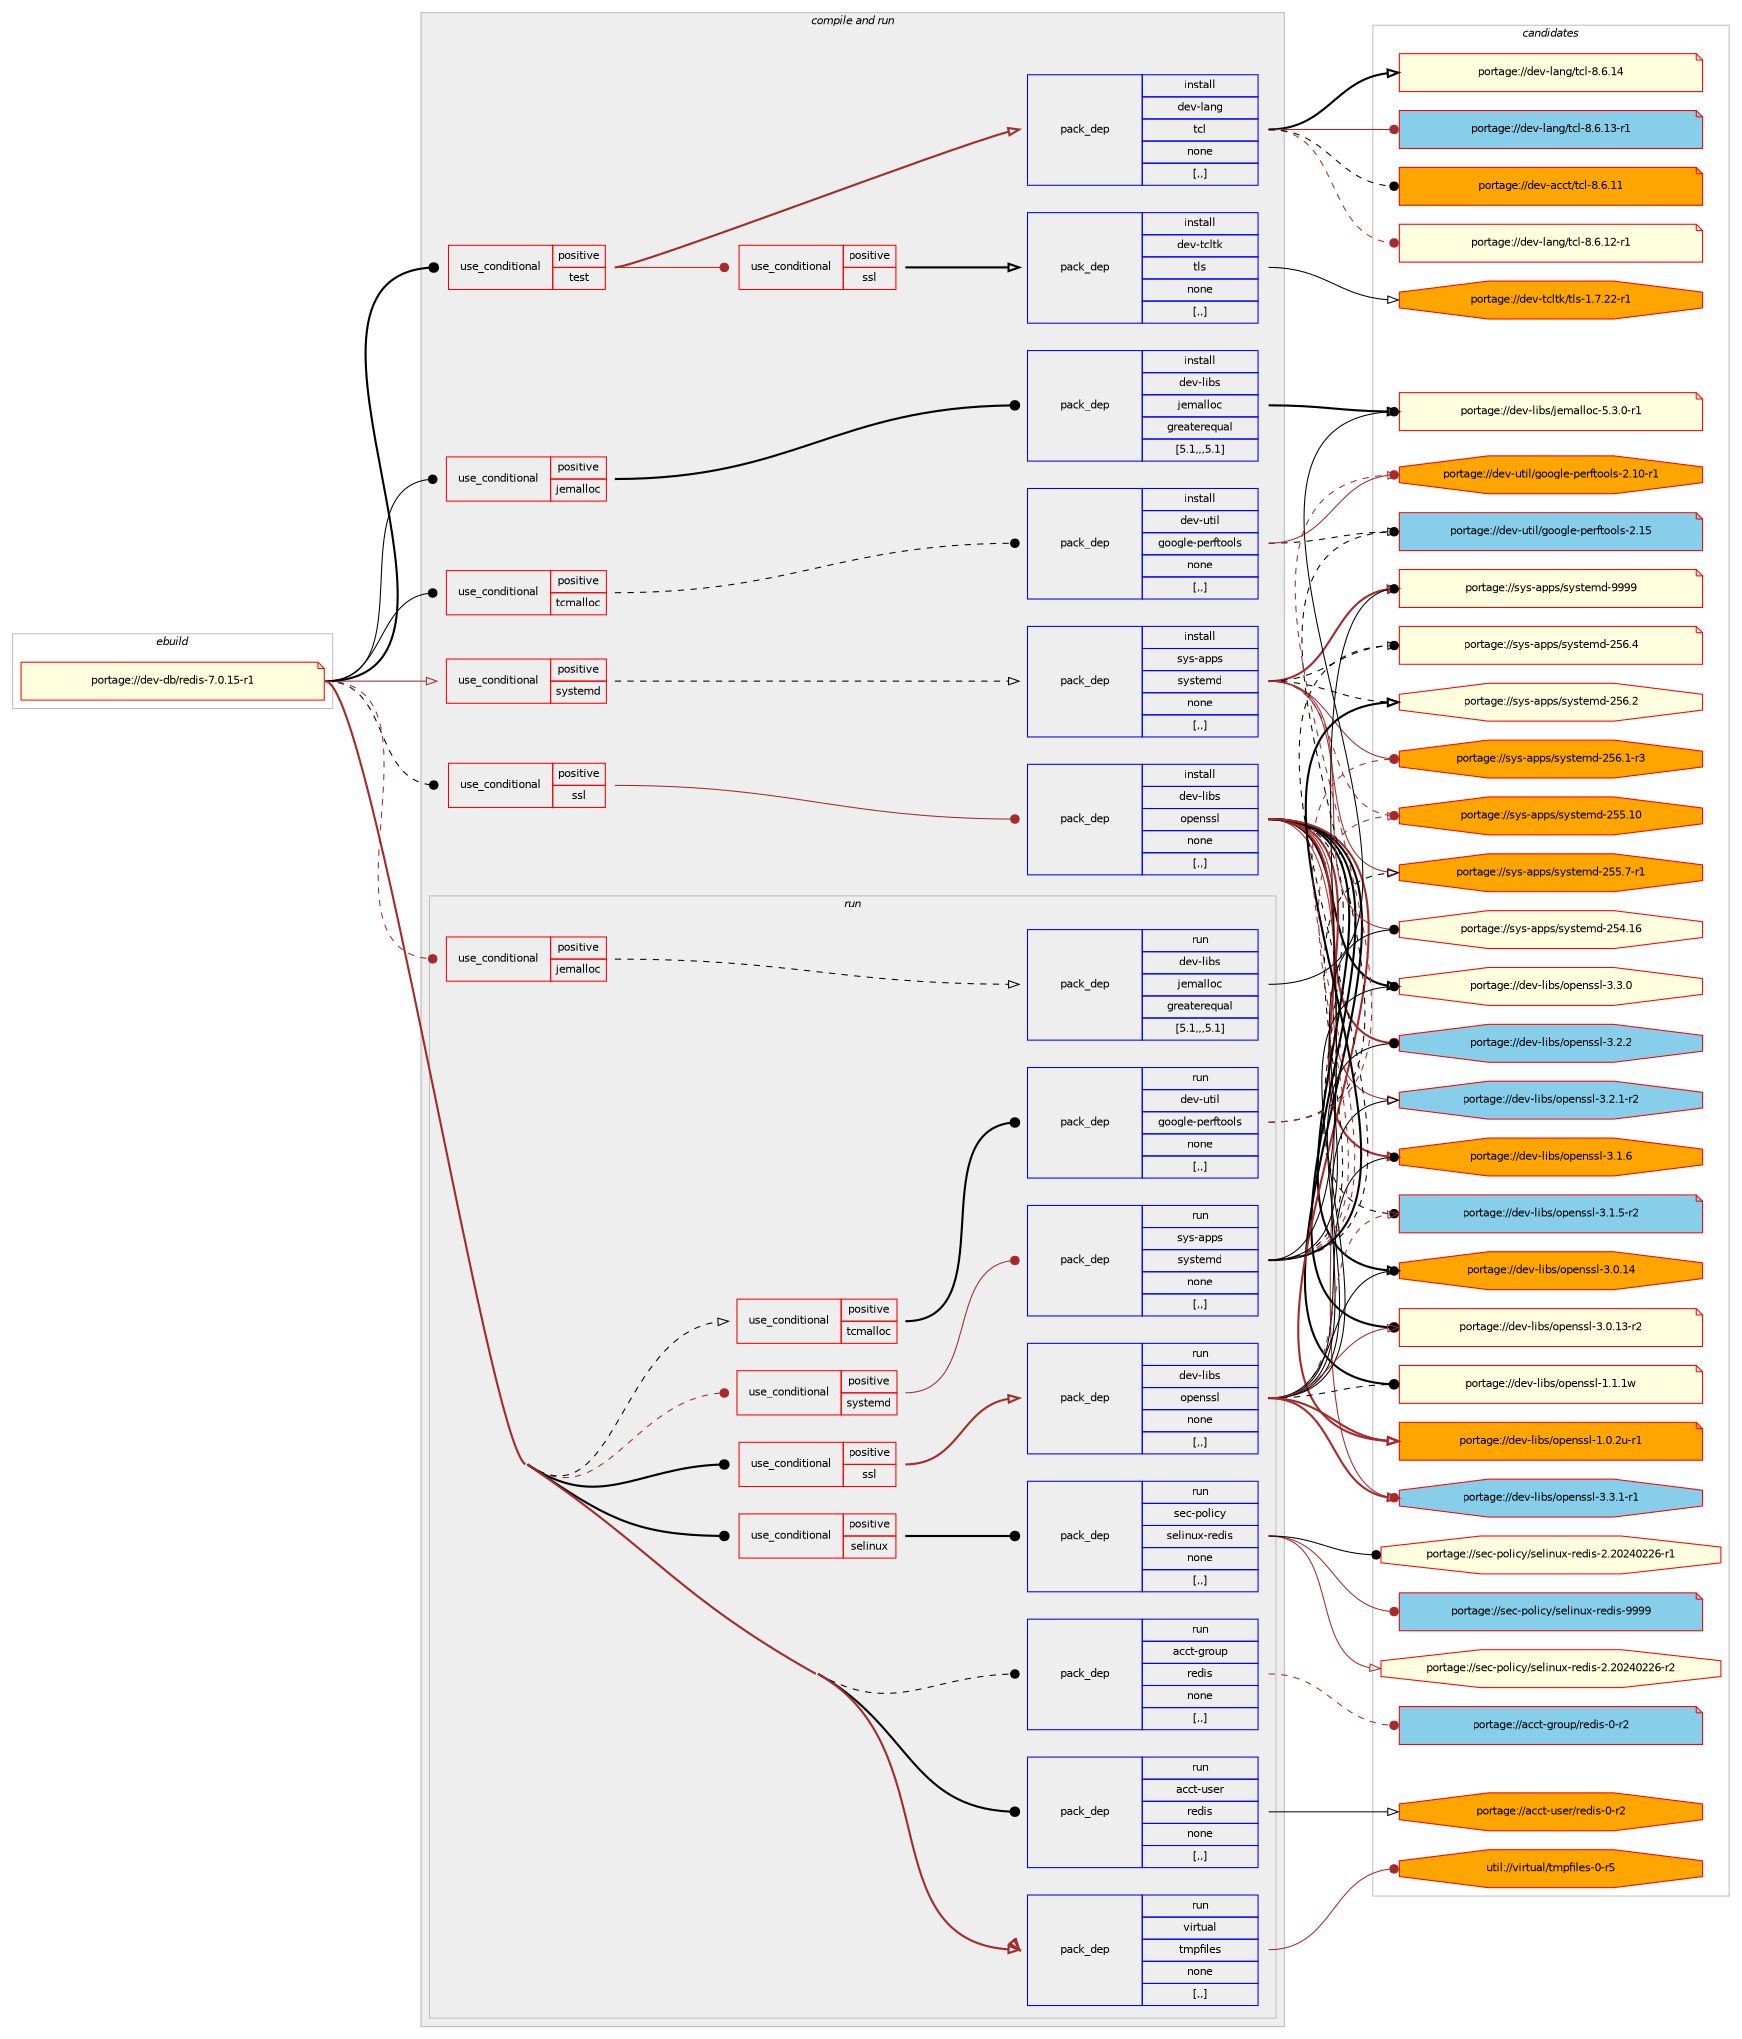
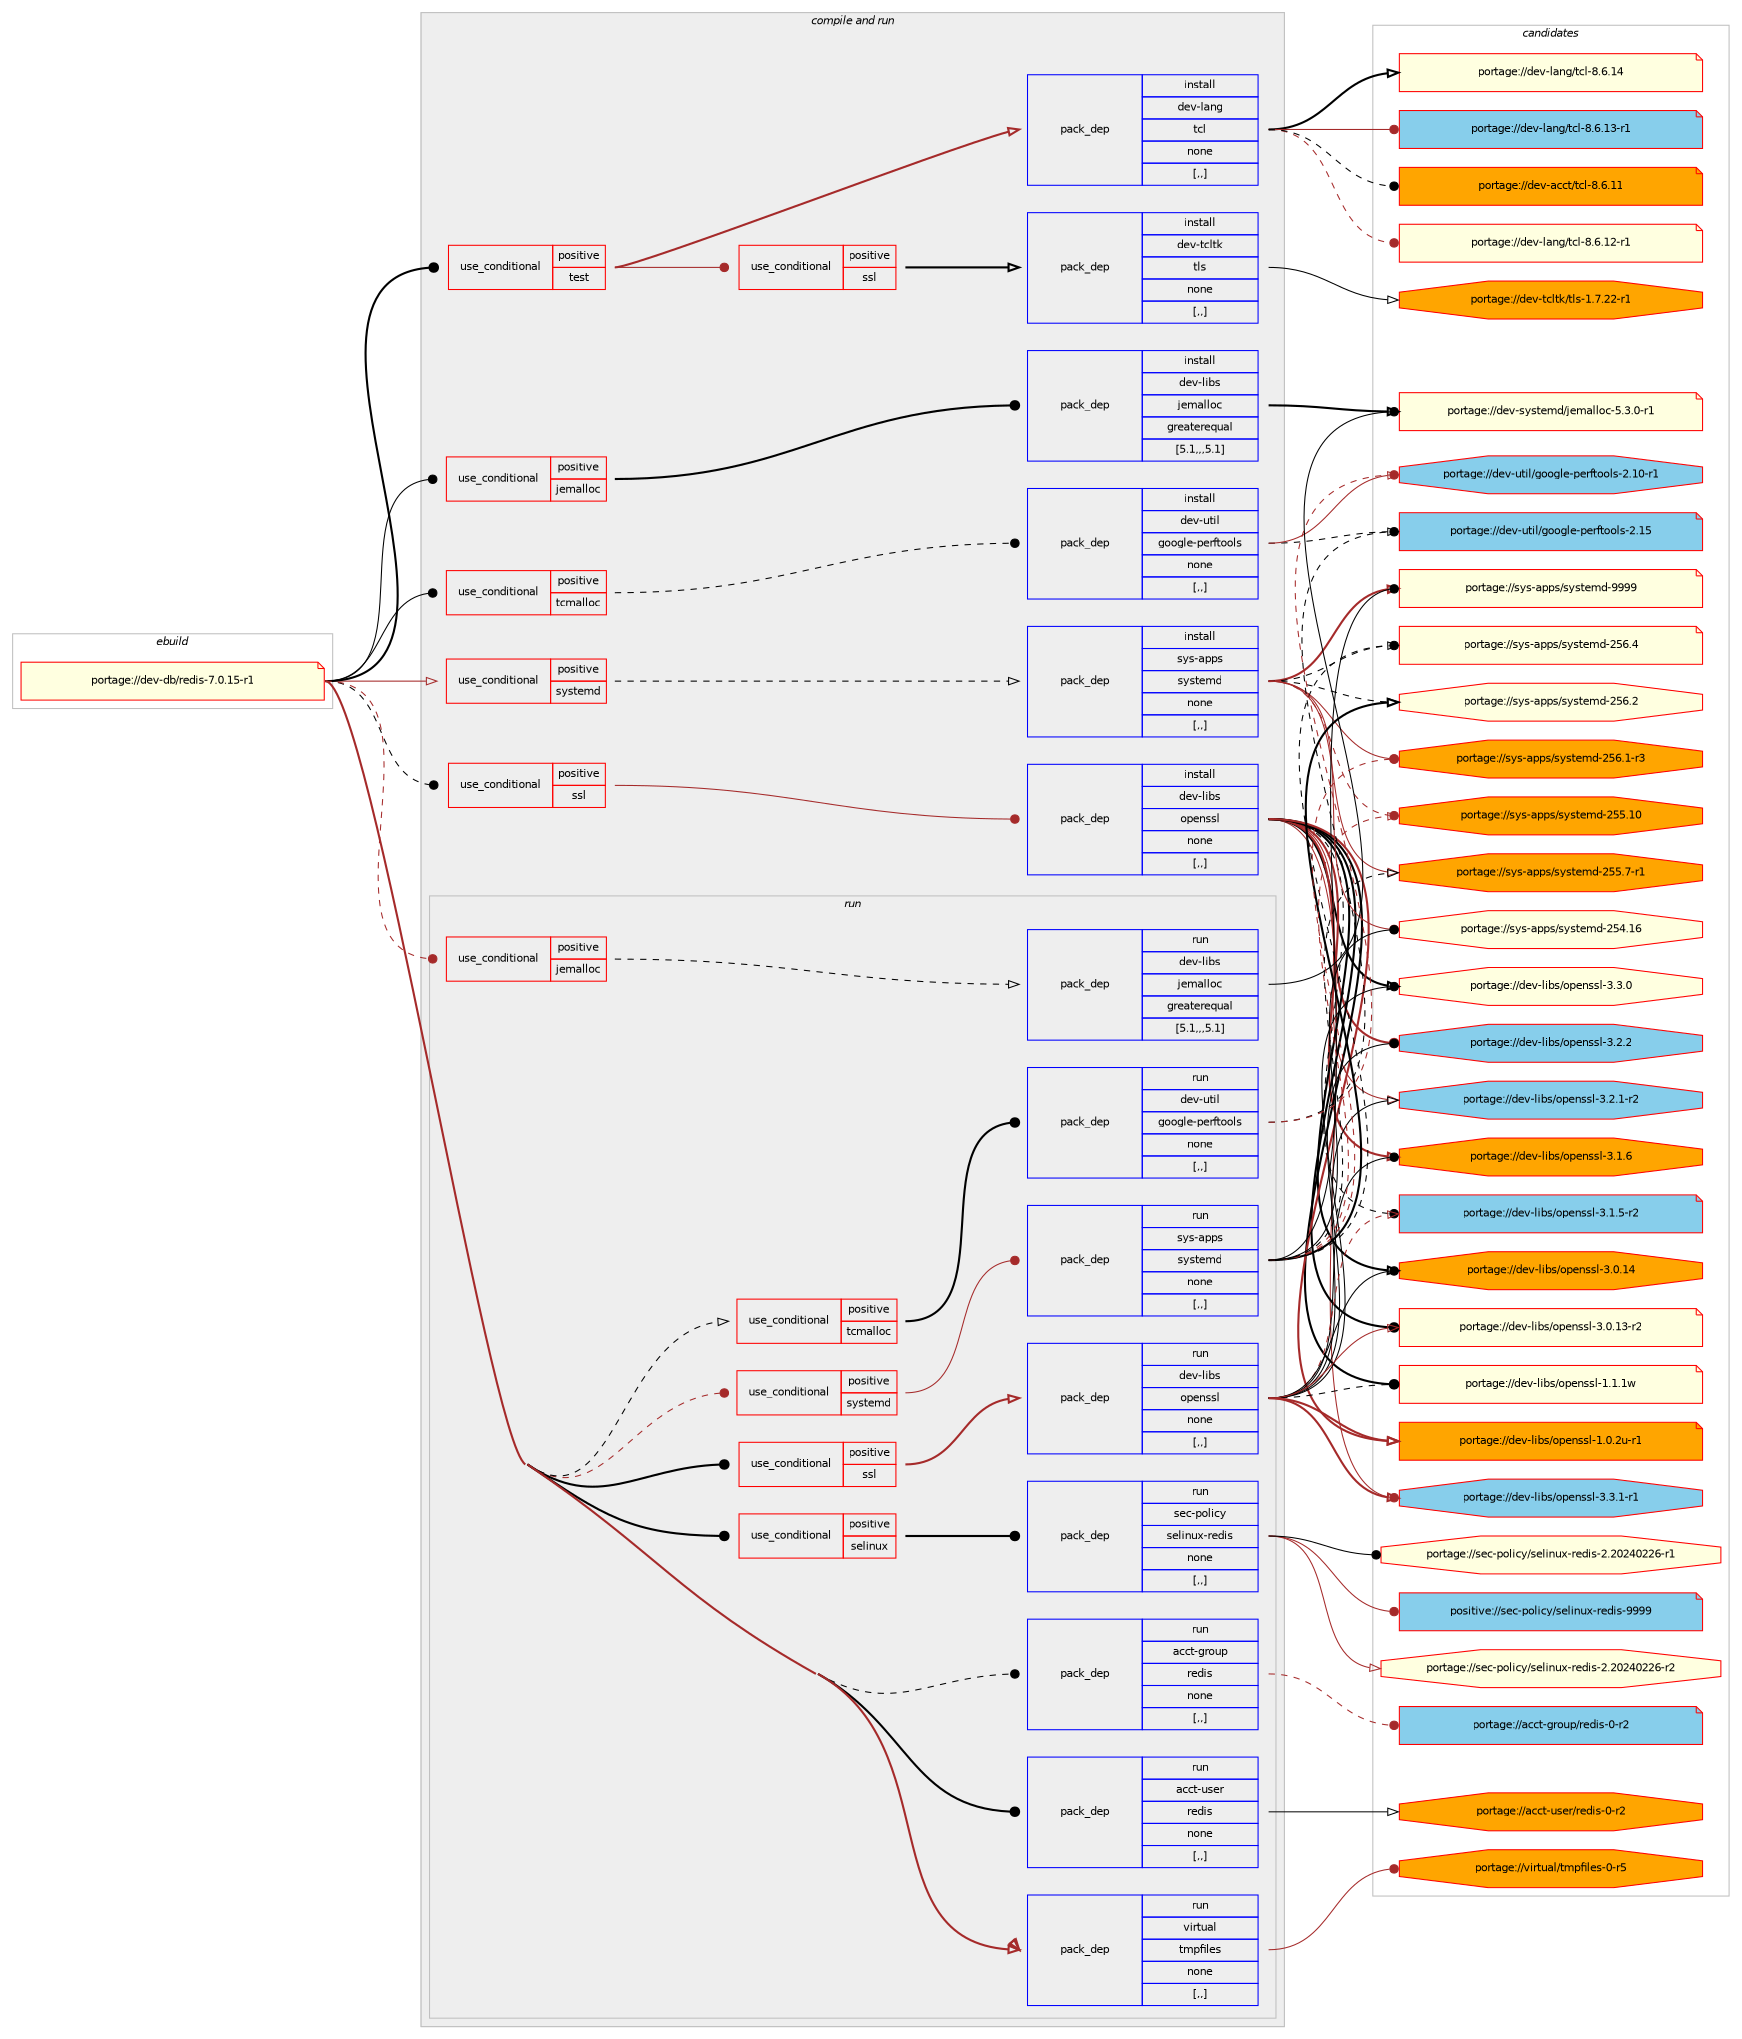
node "portage://dev-libs/jemalloc-5.3.0-r1": label "portage://dev-libs/jemalloc-5.3.0-r1" -> "portage://dev-systemd/jemalloc-5.3.0-r1"
node "portage://dev-util/google-perftools-2.10-r1": fillcolor orange -> skyblue
node "portage://sec-policy/selinux-redis-9999": label "portage://sec-policy/selinux-redis-9999" -> "positive://sec-policy/selinux-redis-9999"
node "util://virtual/tmpfiles-0-r5": label "util://virtual/tmpfiles-0-r5" -> "portage://virtual/tmpfiles-0-r5"
